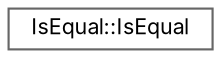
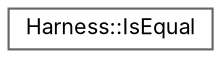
node "IsEqual::IsEqual": label "IsEqual::IsEqual" -> "Harness::IsEqual"
